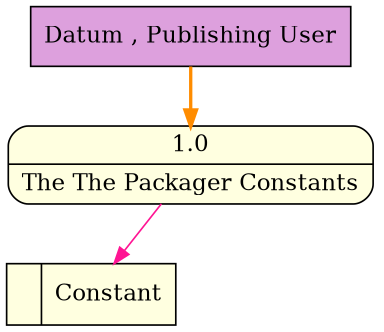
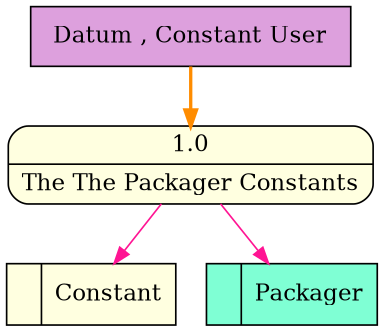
node "Datum , Publishing User": label "Datum , Publishing User" -> "Datum , Constant User"
node "Packager": added
